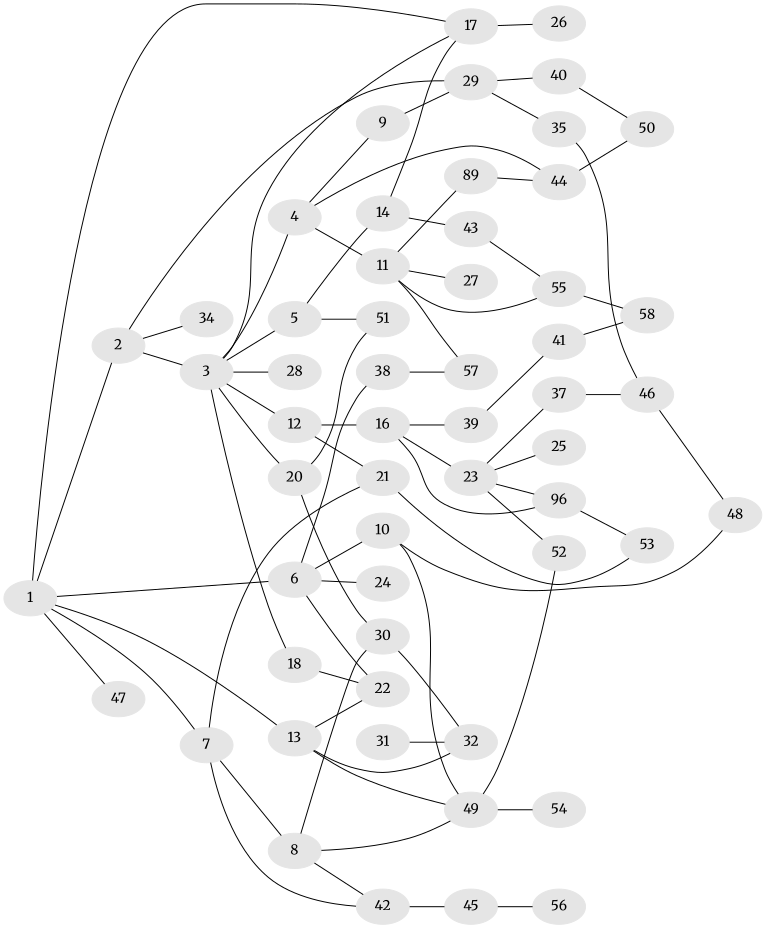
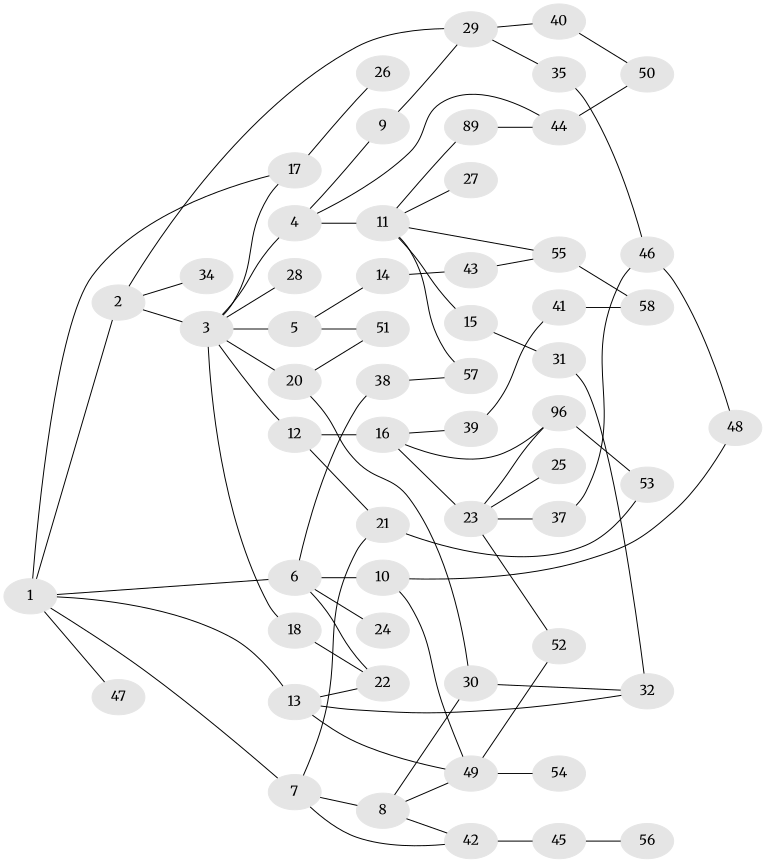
edge "17" -- "14": removed
node "15": added
